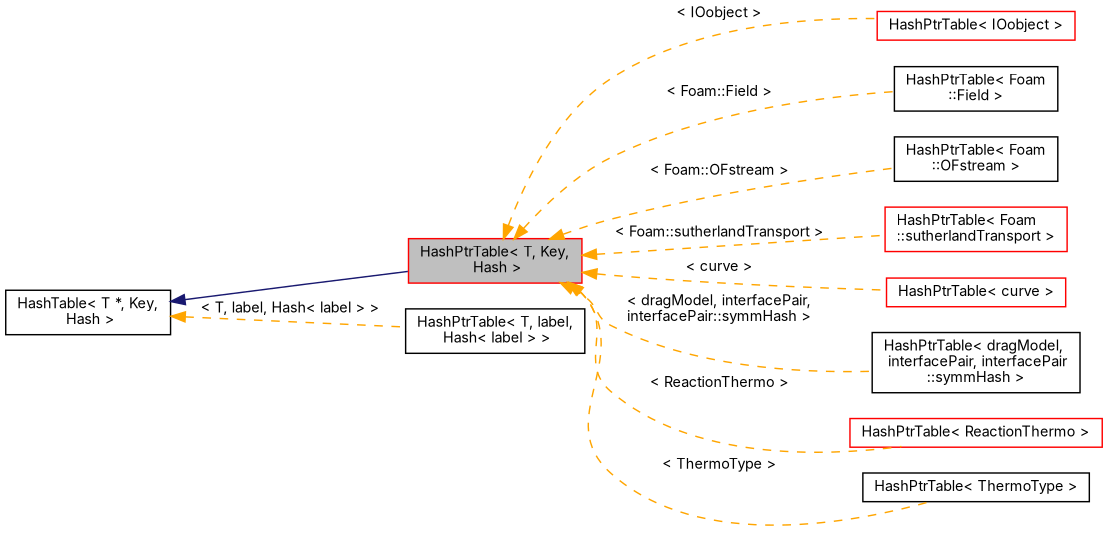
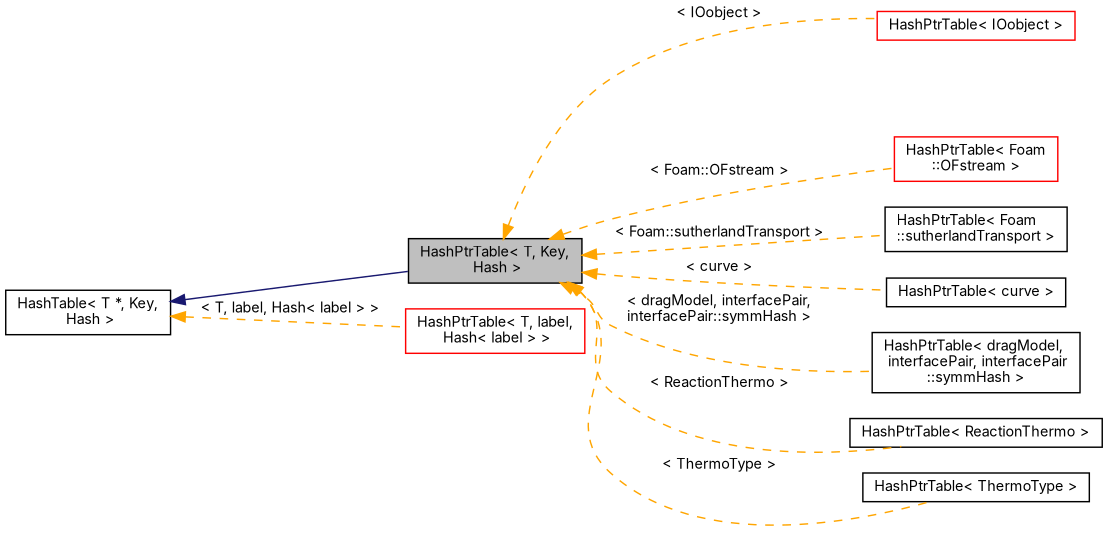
node "HashPtrTable< Foam ::Field >": removed
node "HashPtrTable< Foam ::OFstream >": color black -> red
node "HashPtrTable< Foam ::sutherlandTransport >": color red -> black
node "HashPtrTable< T, Key, Hash >": color red -> black
node "HashPtrTable< curve >": color red -> black
node "HashPtrTable< T, label, Hash< label > >": color black -> red
node "HashPtrTable< ReactionThermo >": color red -> black
